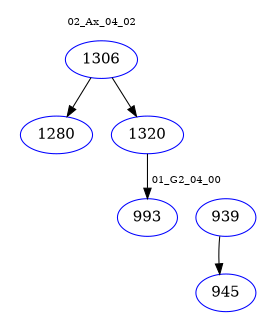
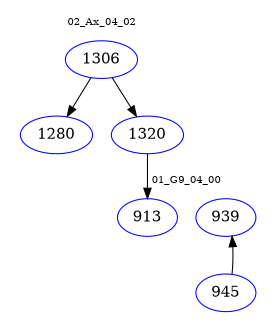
cluster "01_G2_04_00": label "01_G2_04_00" -> "01_G9_04_00"
node "993": label "993" -> "913"
edge "939" -> "945": reversed
